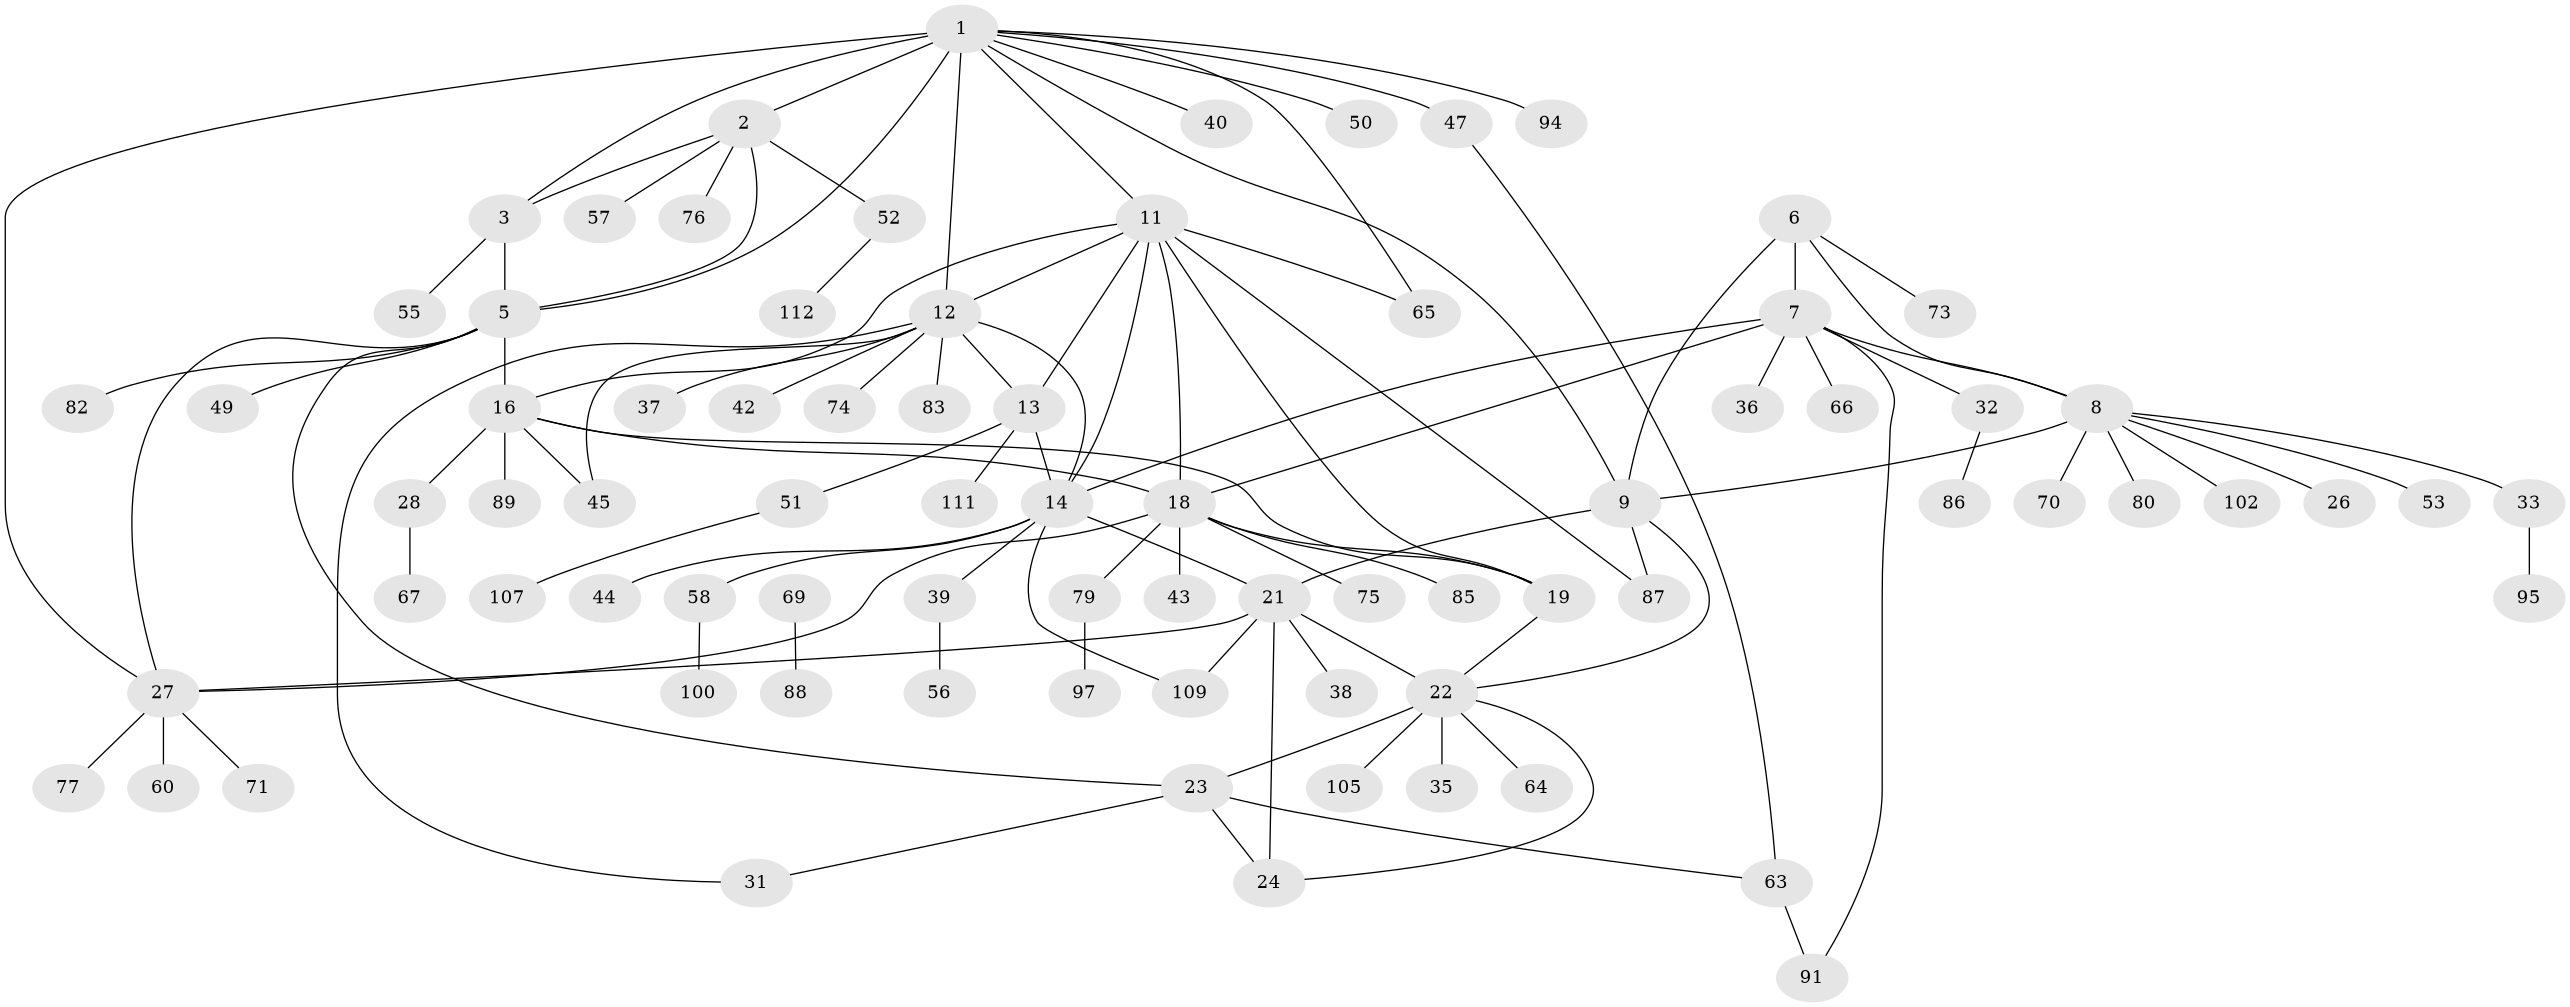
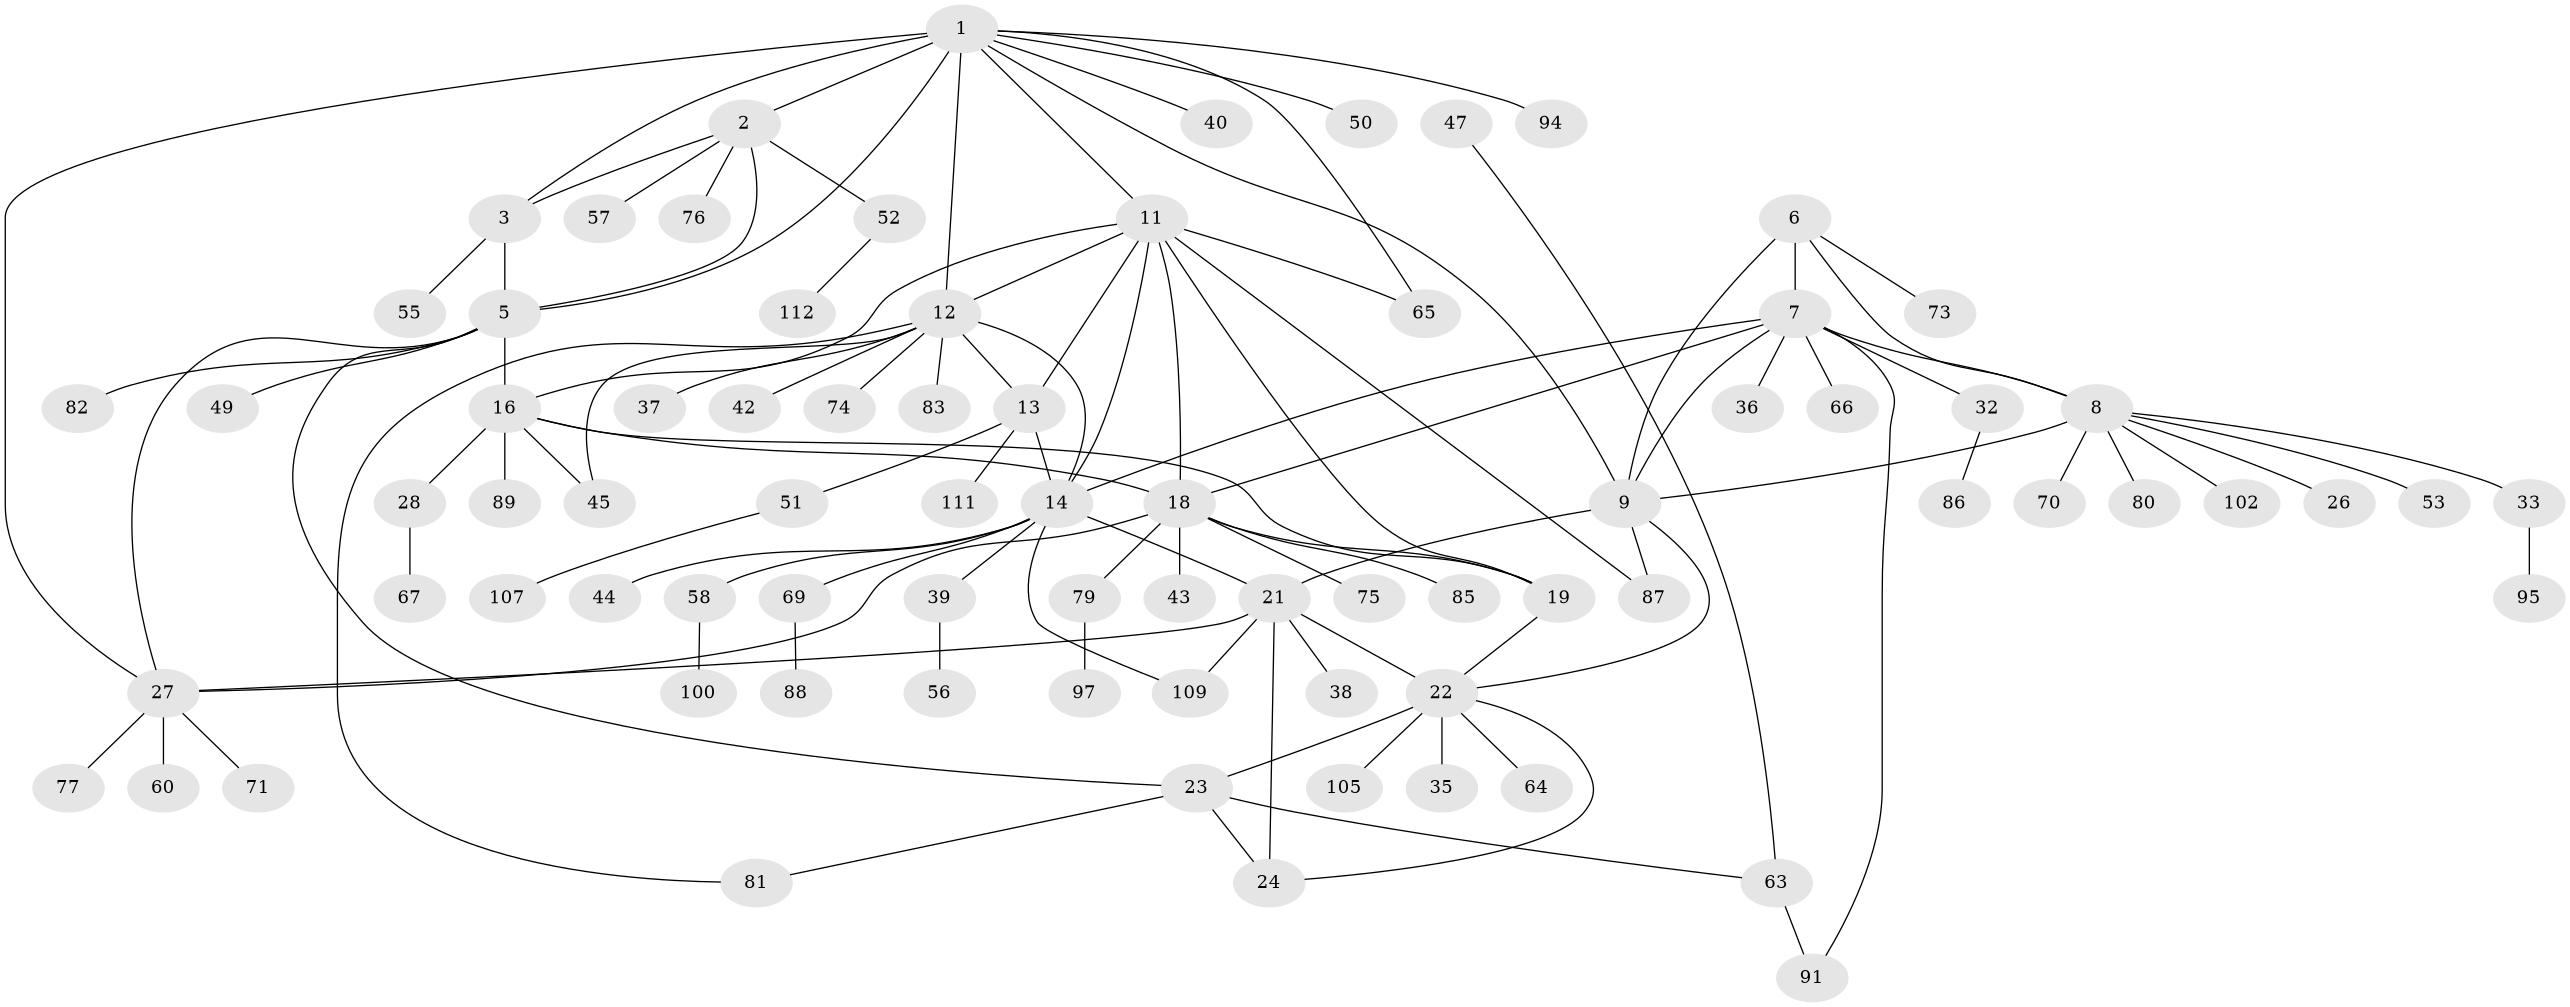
edge "1" -- "47": removed
edge "7" -- "9": added
edge "14" -- "69": added
node "31": label "31" -> "81"
